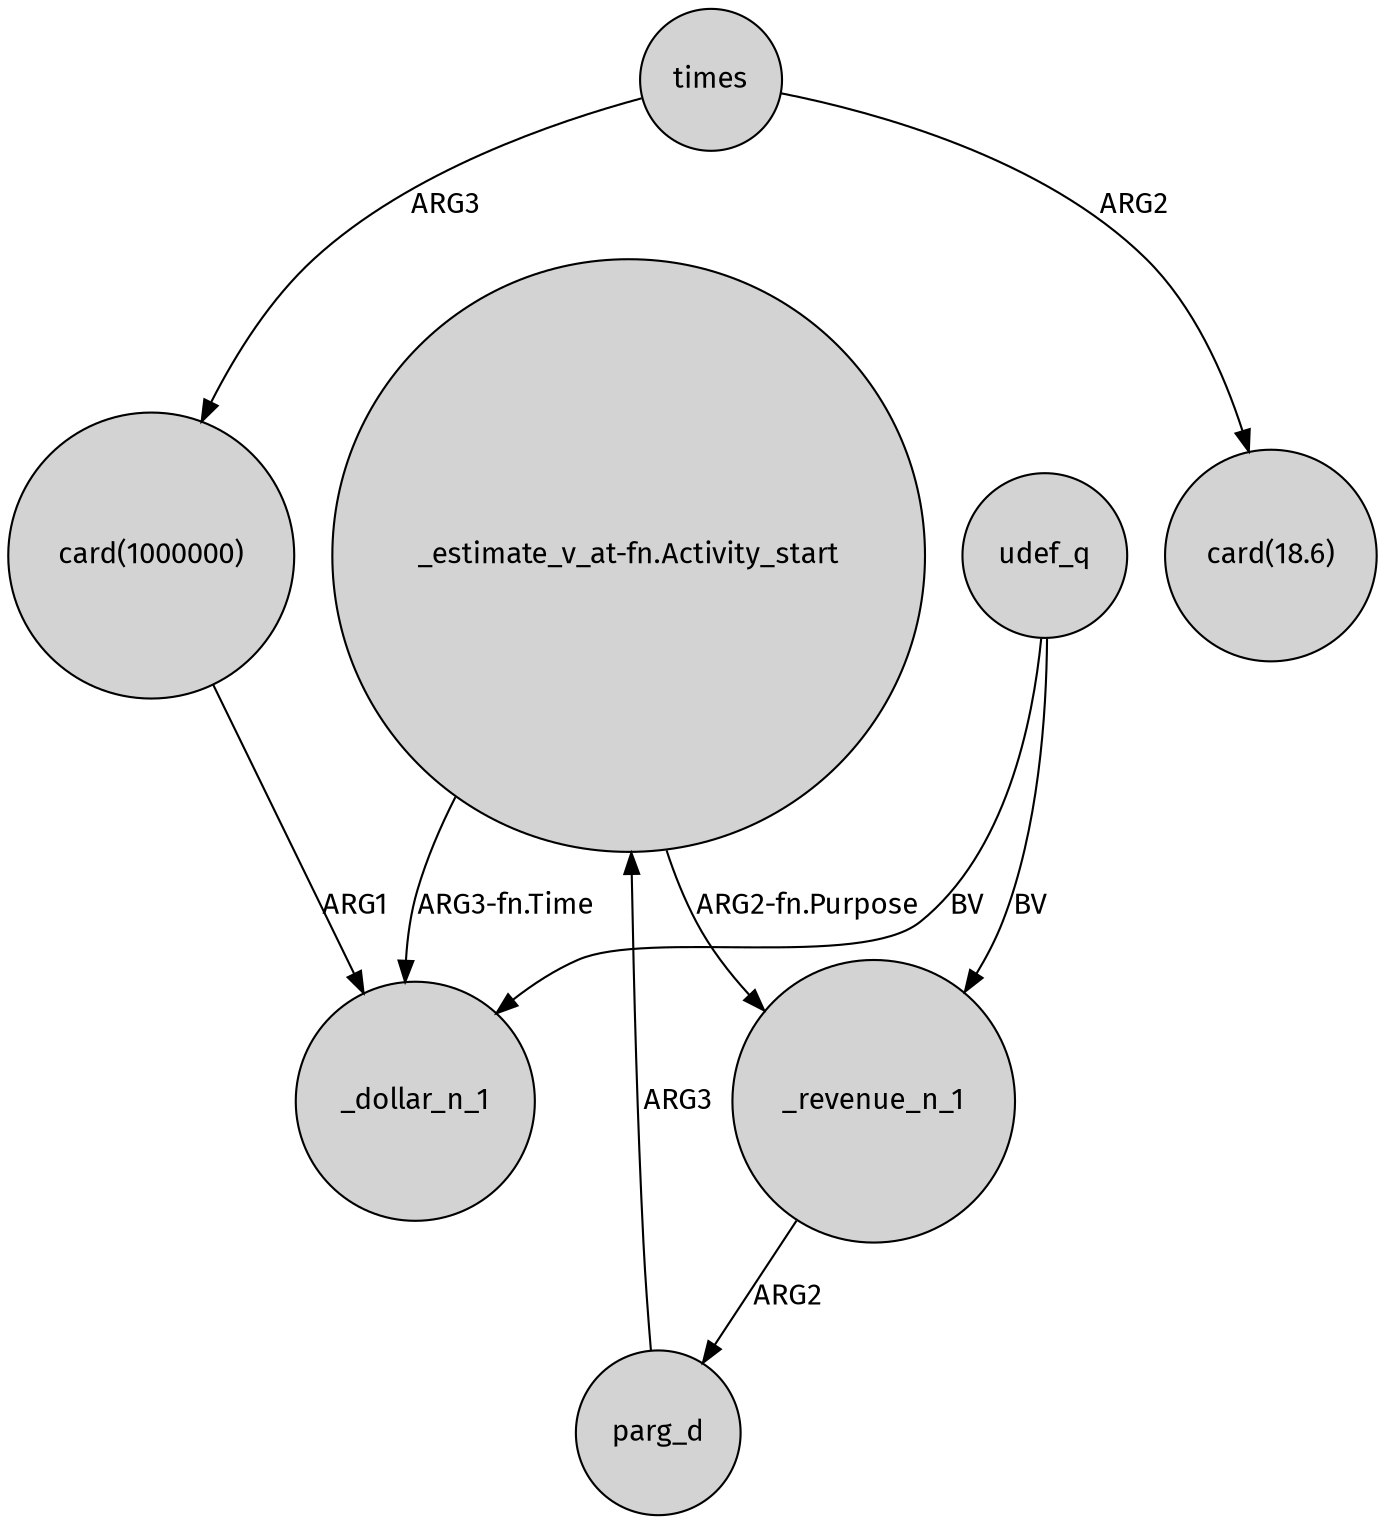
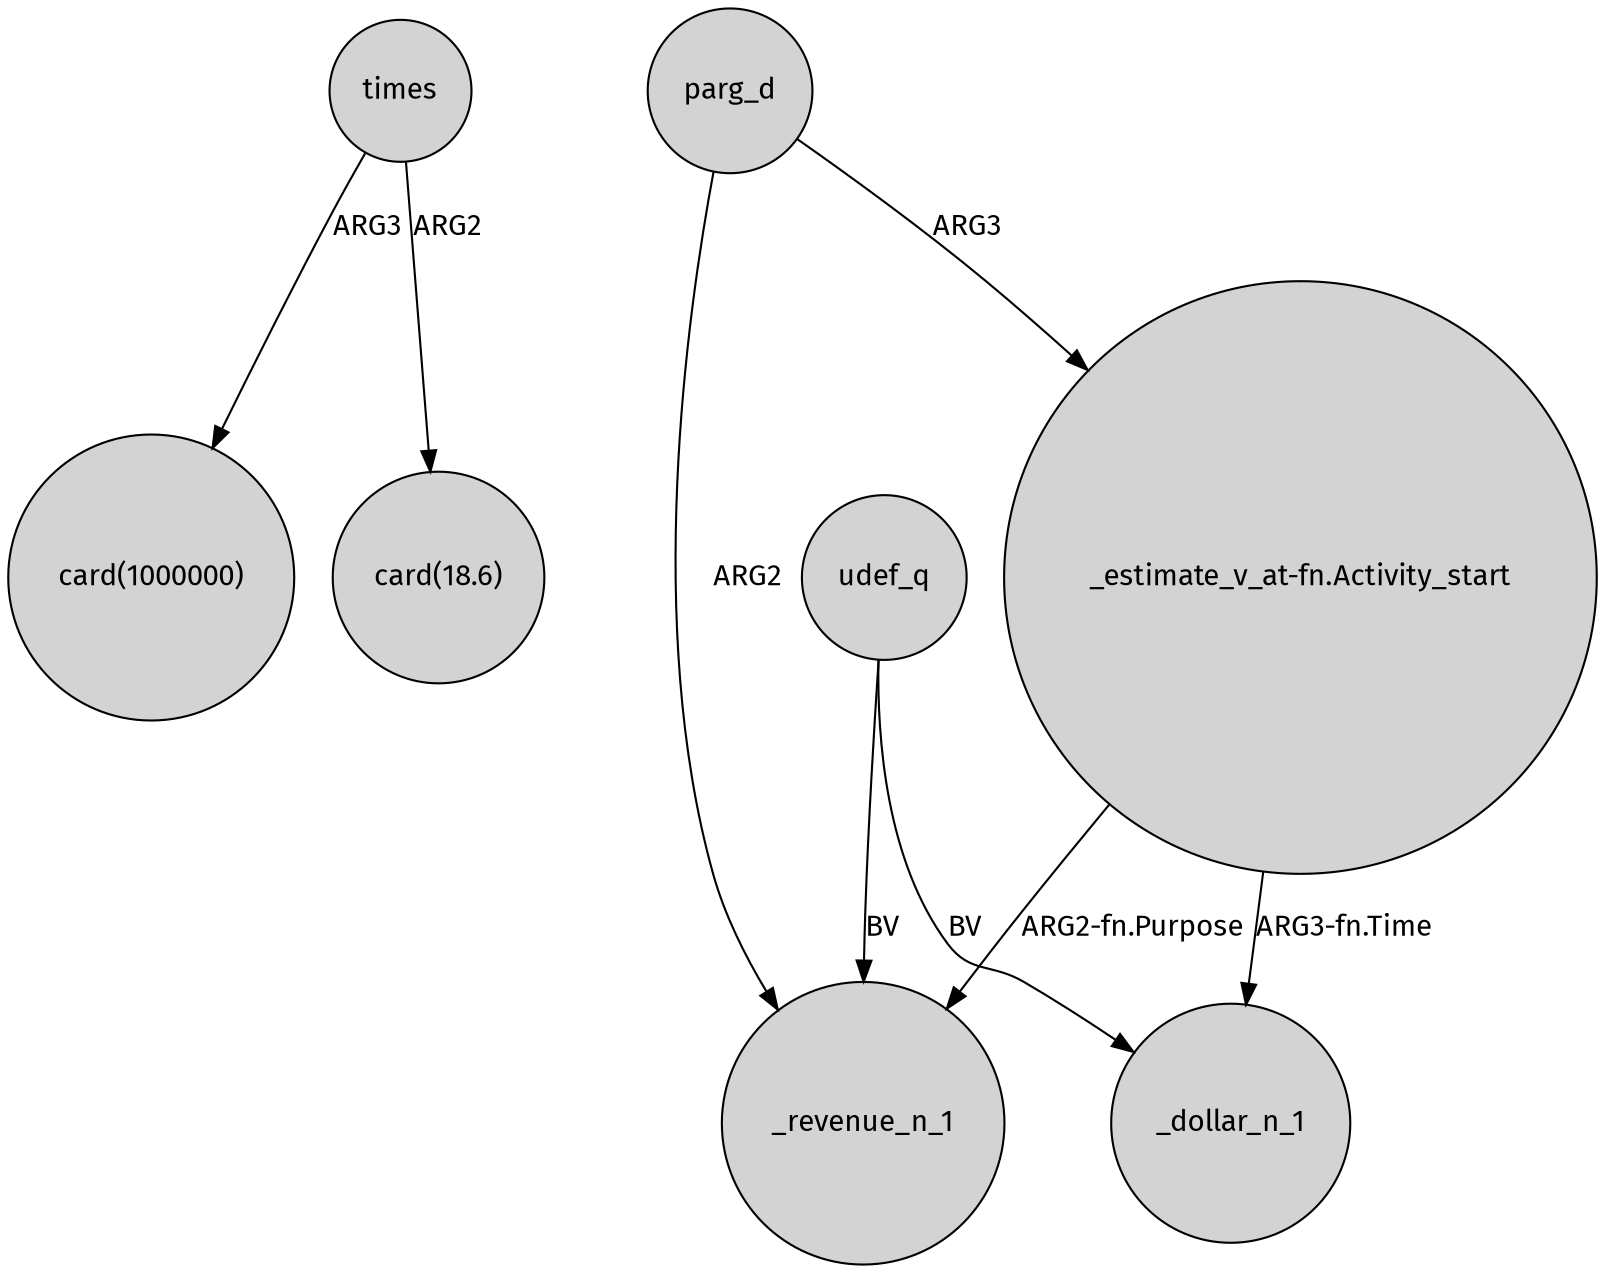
edge "card(1000000)" -> "_dollar_n_1": removed, label "ARG1"
edge "_revenue_n_1" -> "parg_d": reversed
